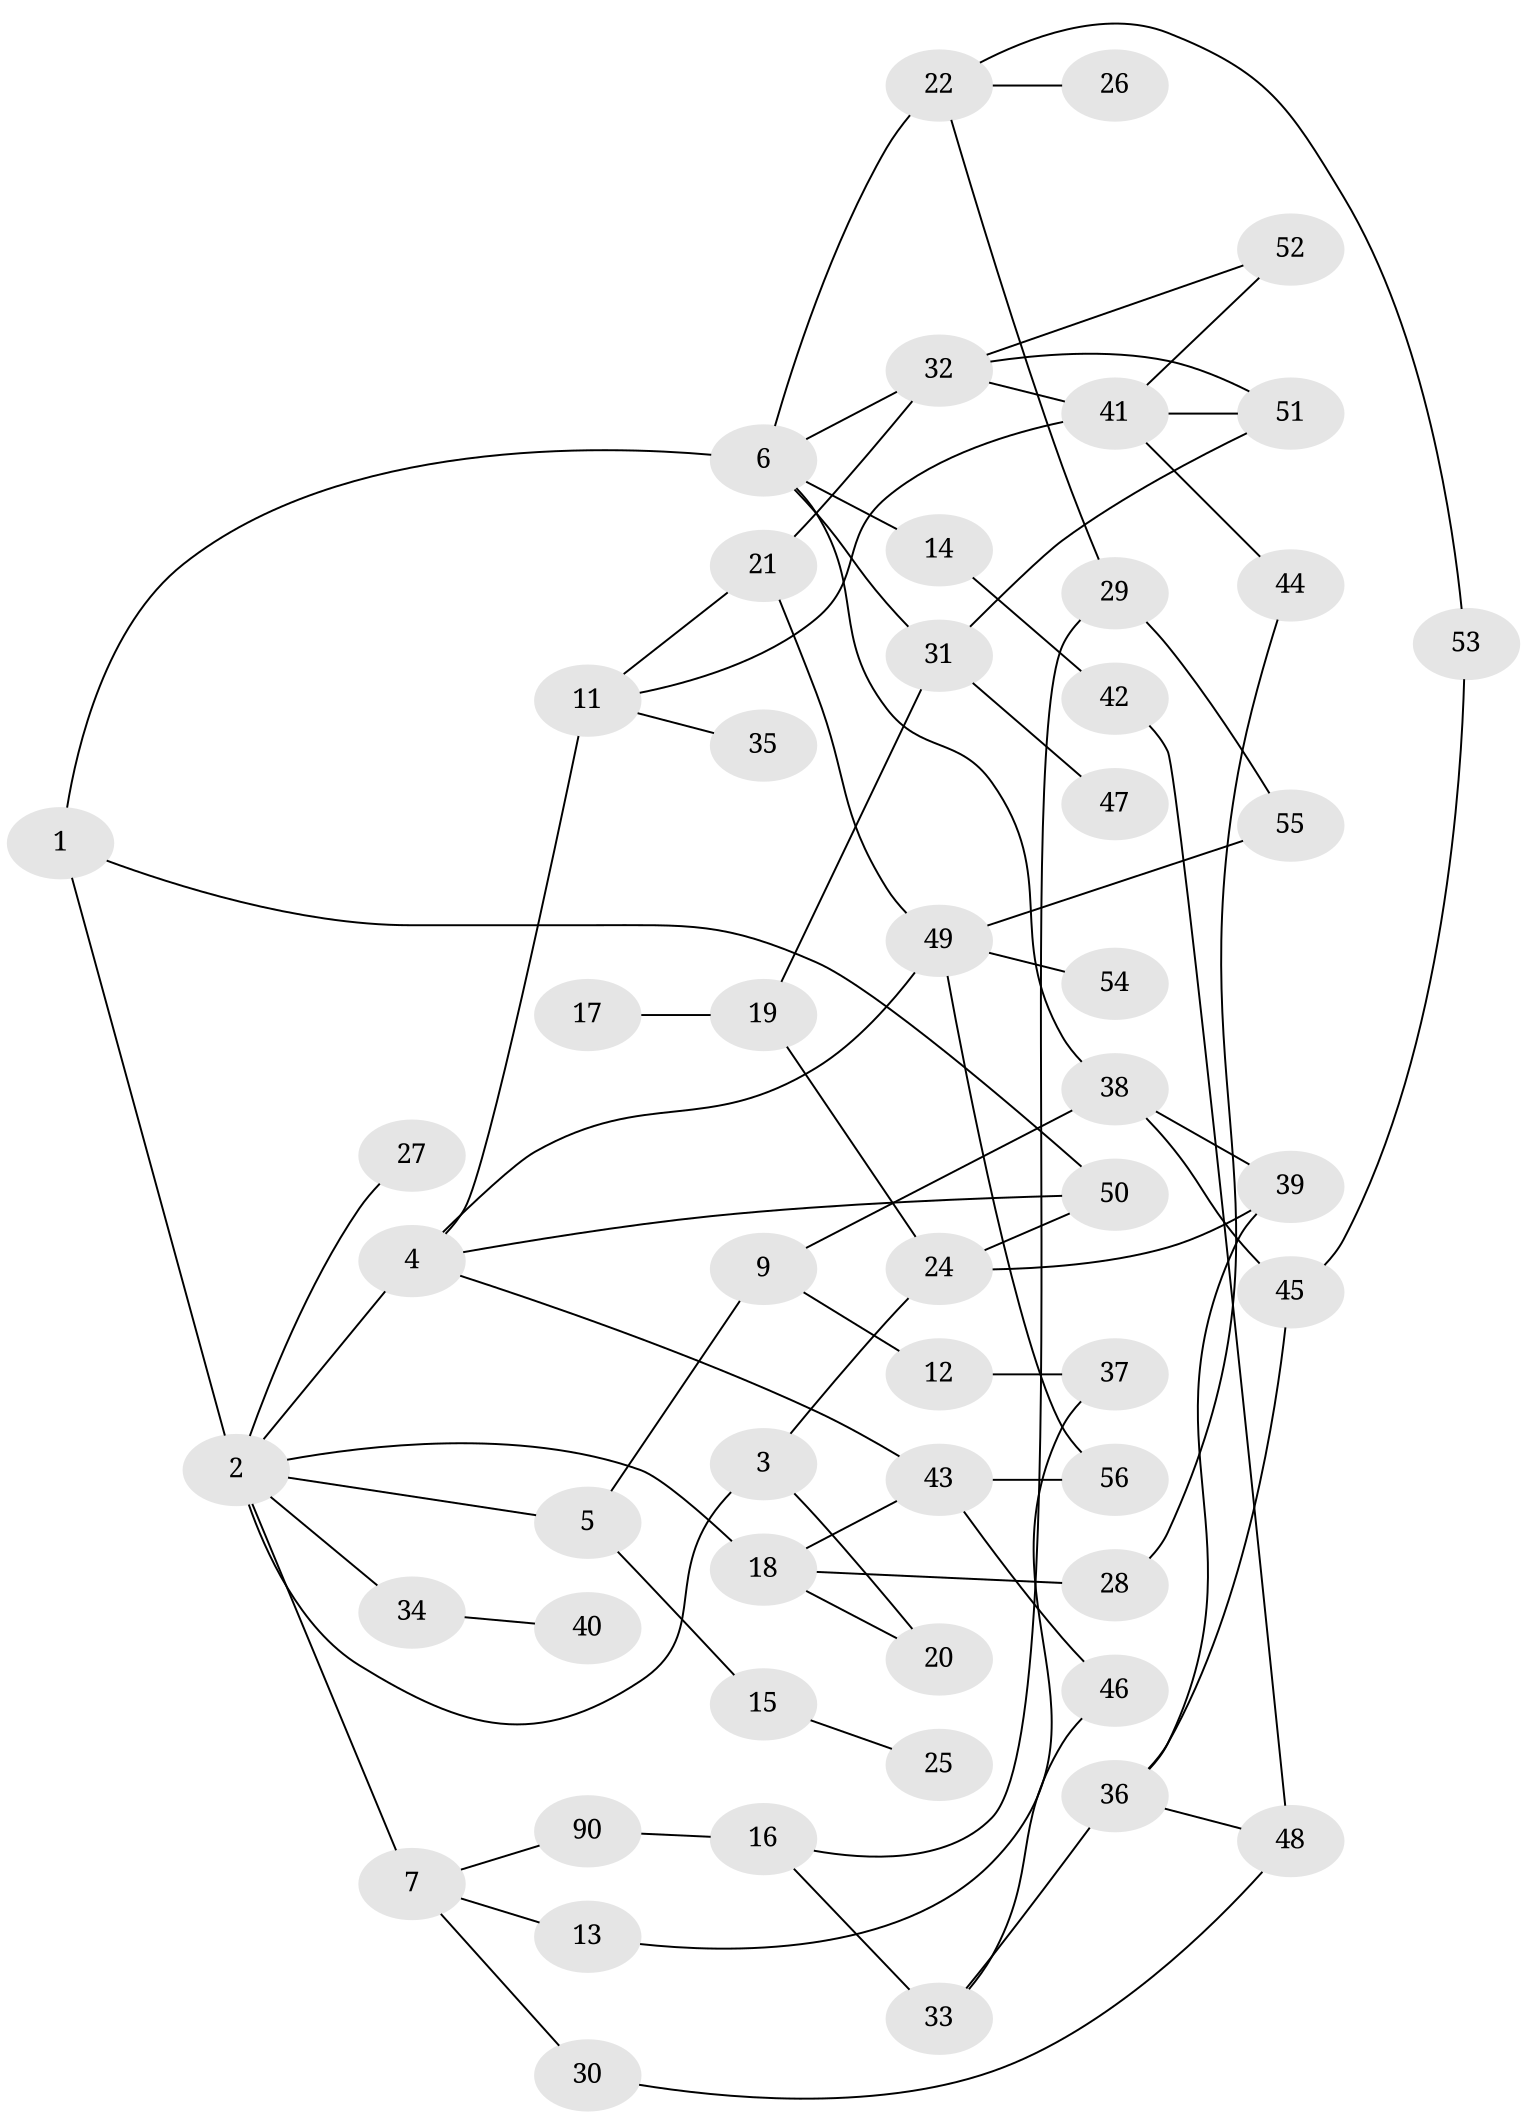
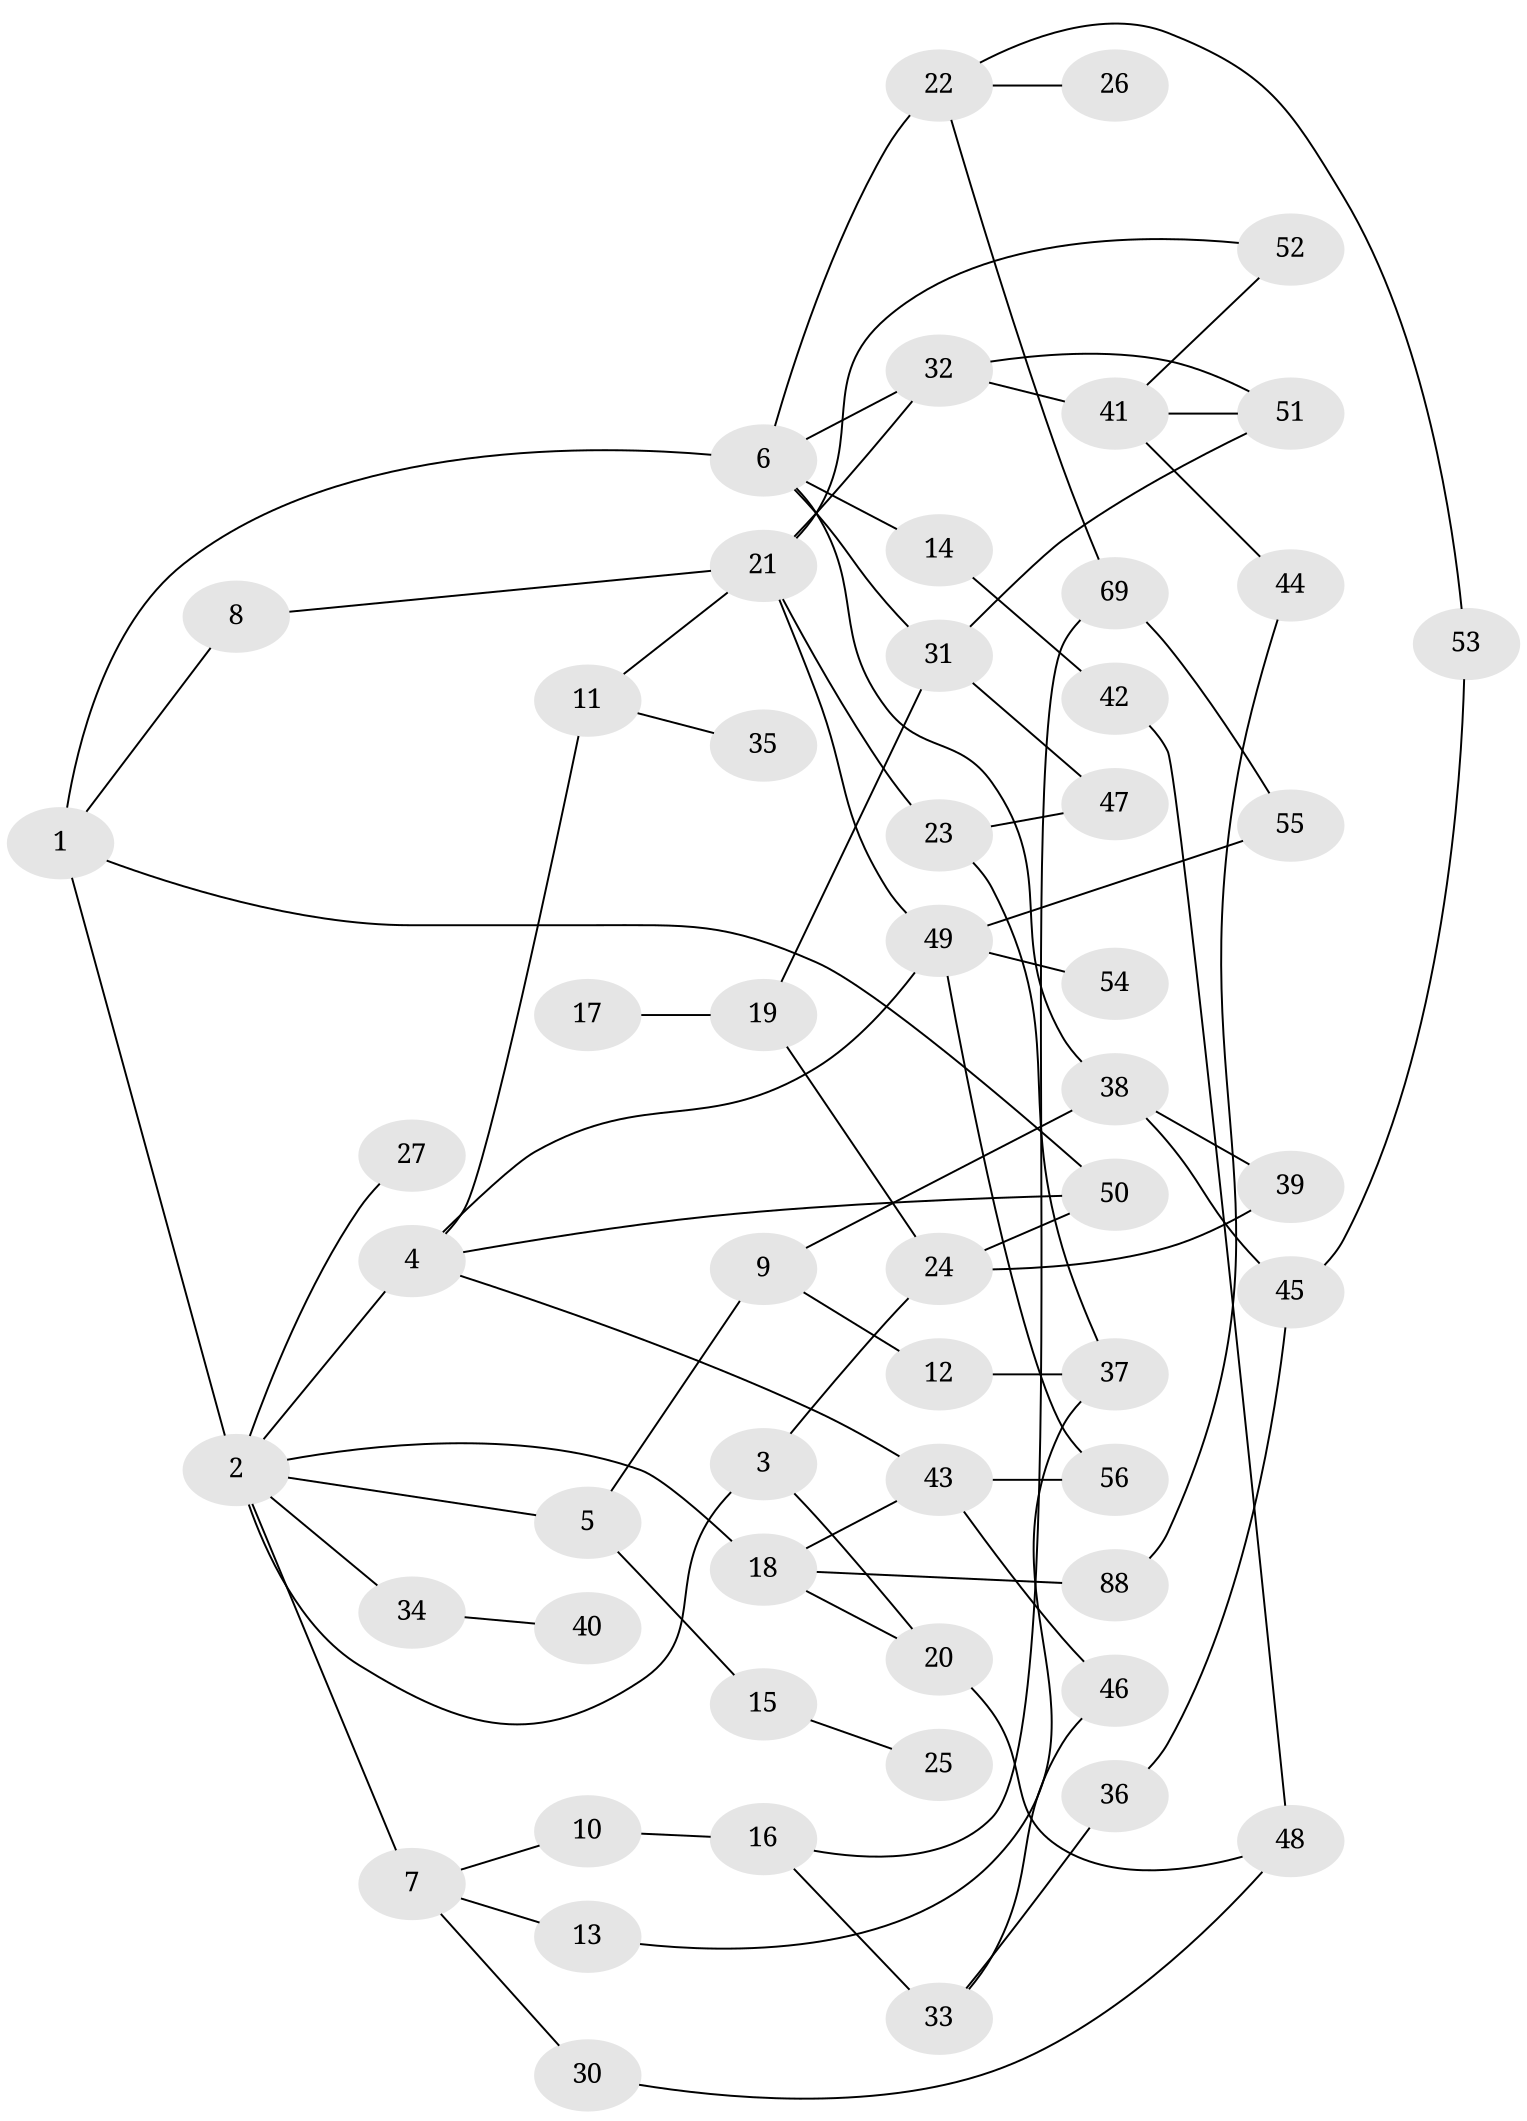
edge "52" -- "32": now "52" -- "21"
edge "41" -- "11": removed
node "29": label "29" -> "69"
node "8": added
node "23": added
edge "39" -- "36": removed
node "28": label "28" -> "88"
edge "36" -- "48": now "20" -- "48"
node "90": label "90" -> "10"
